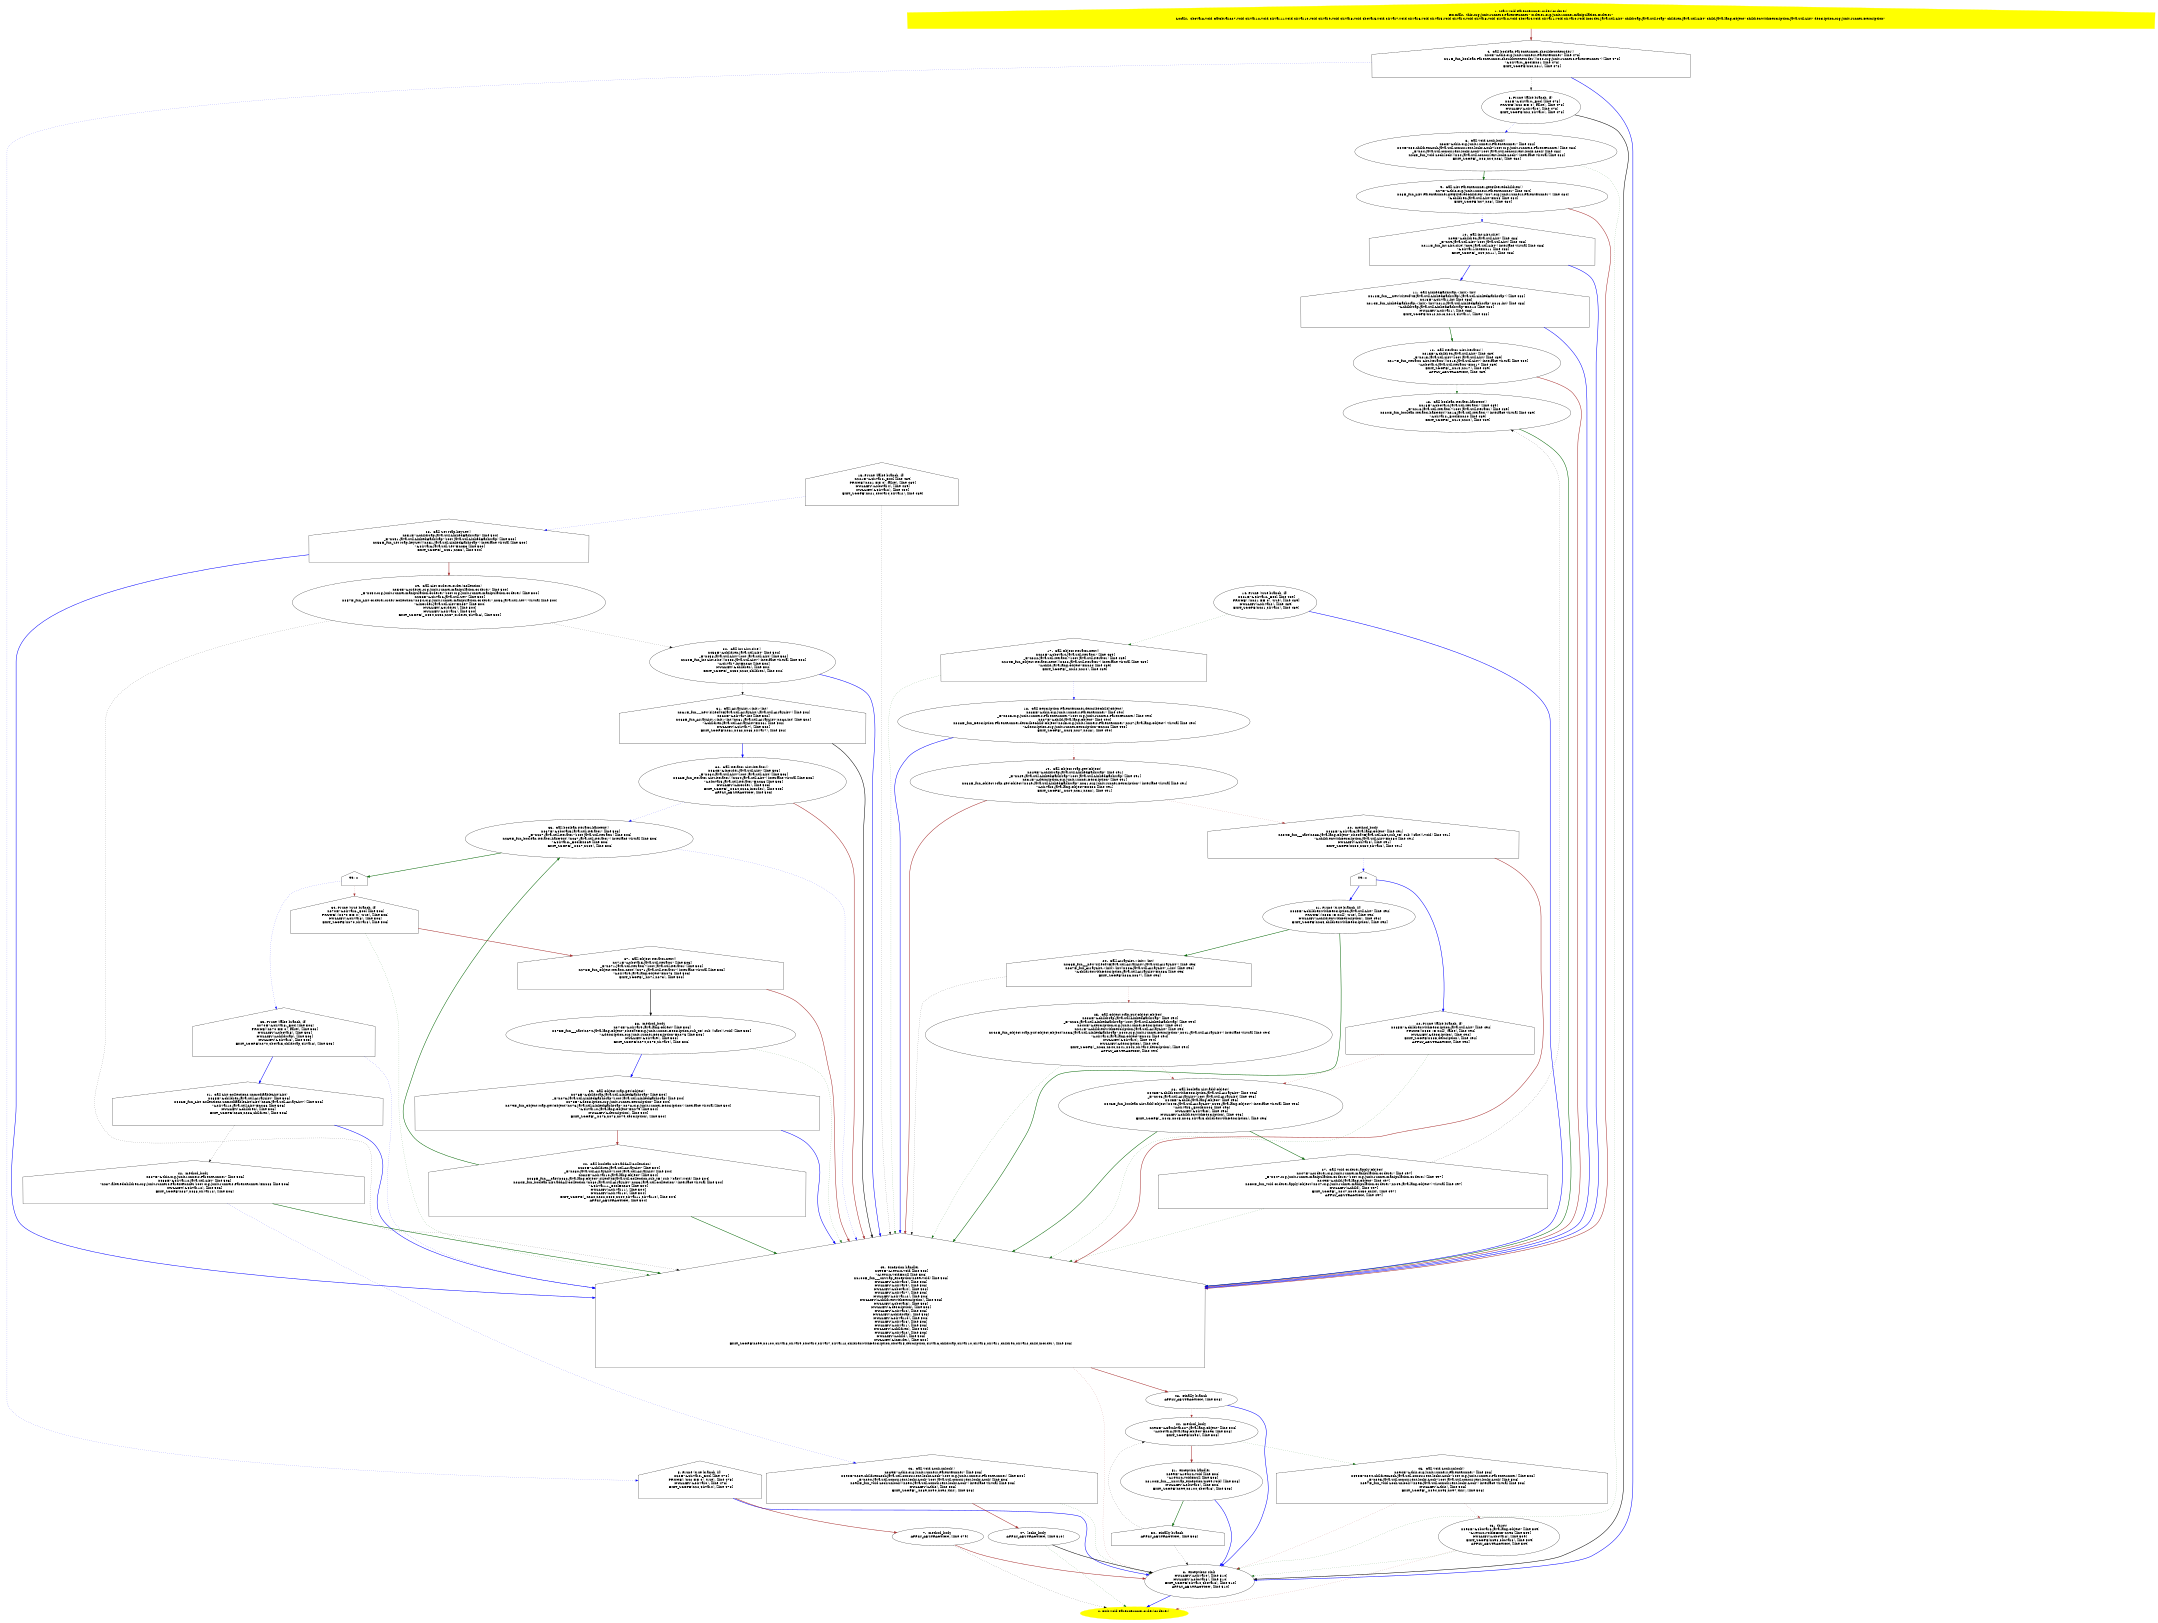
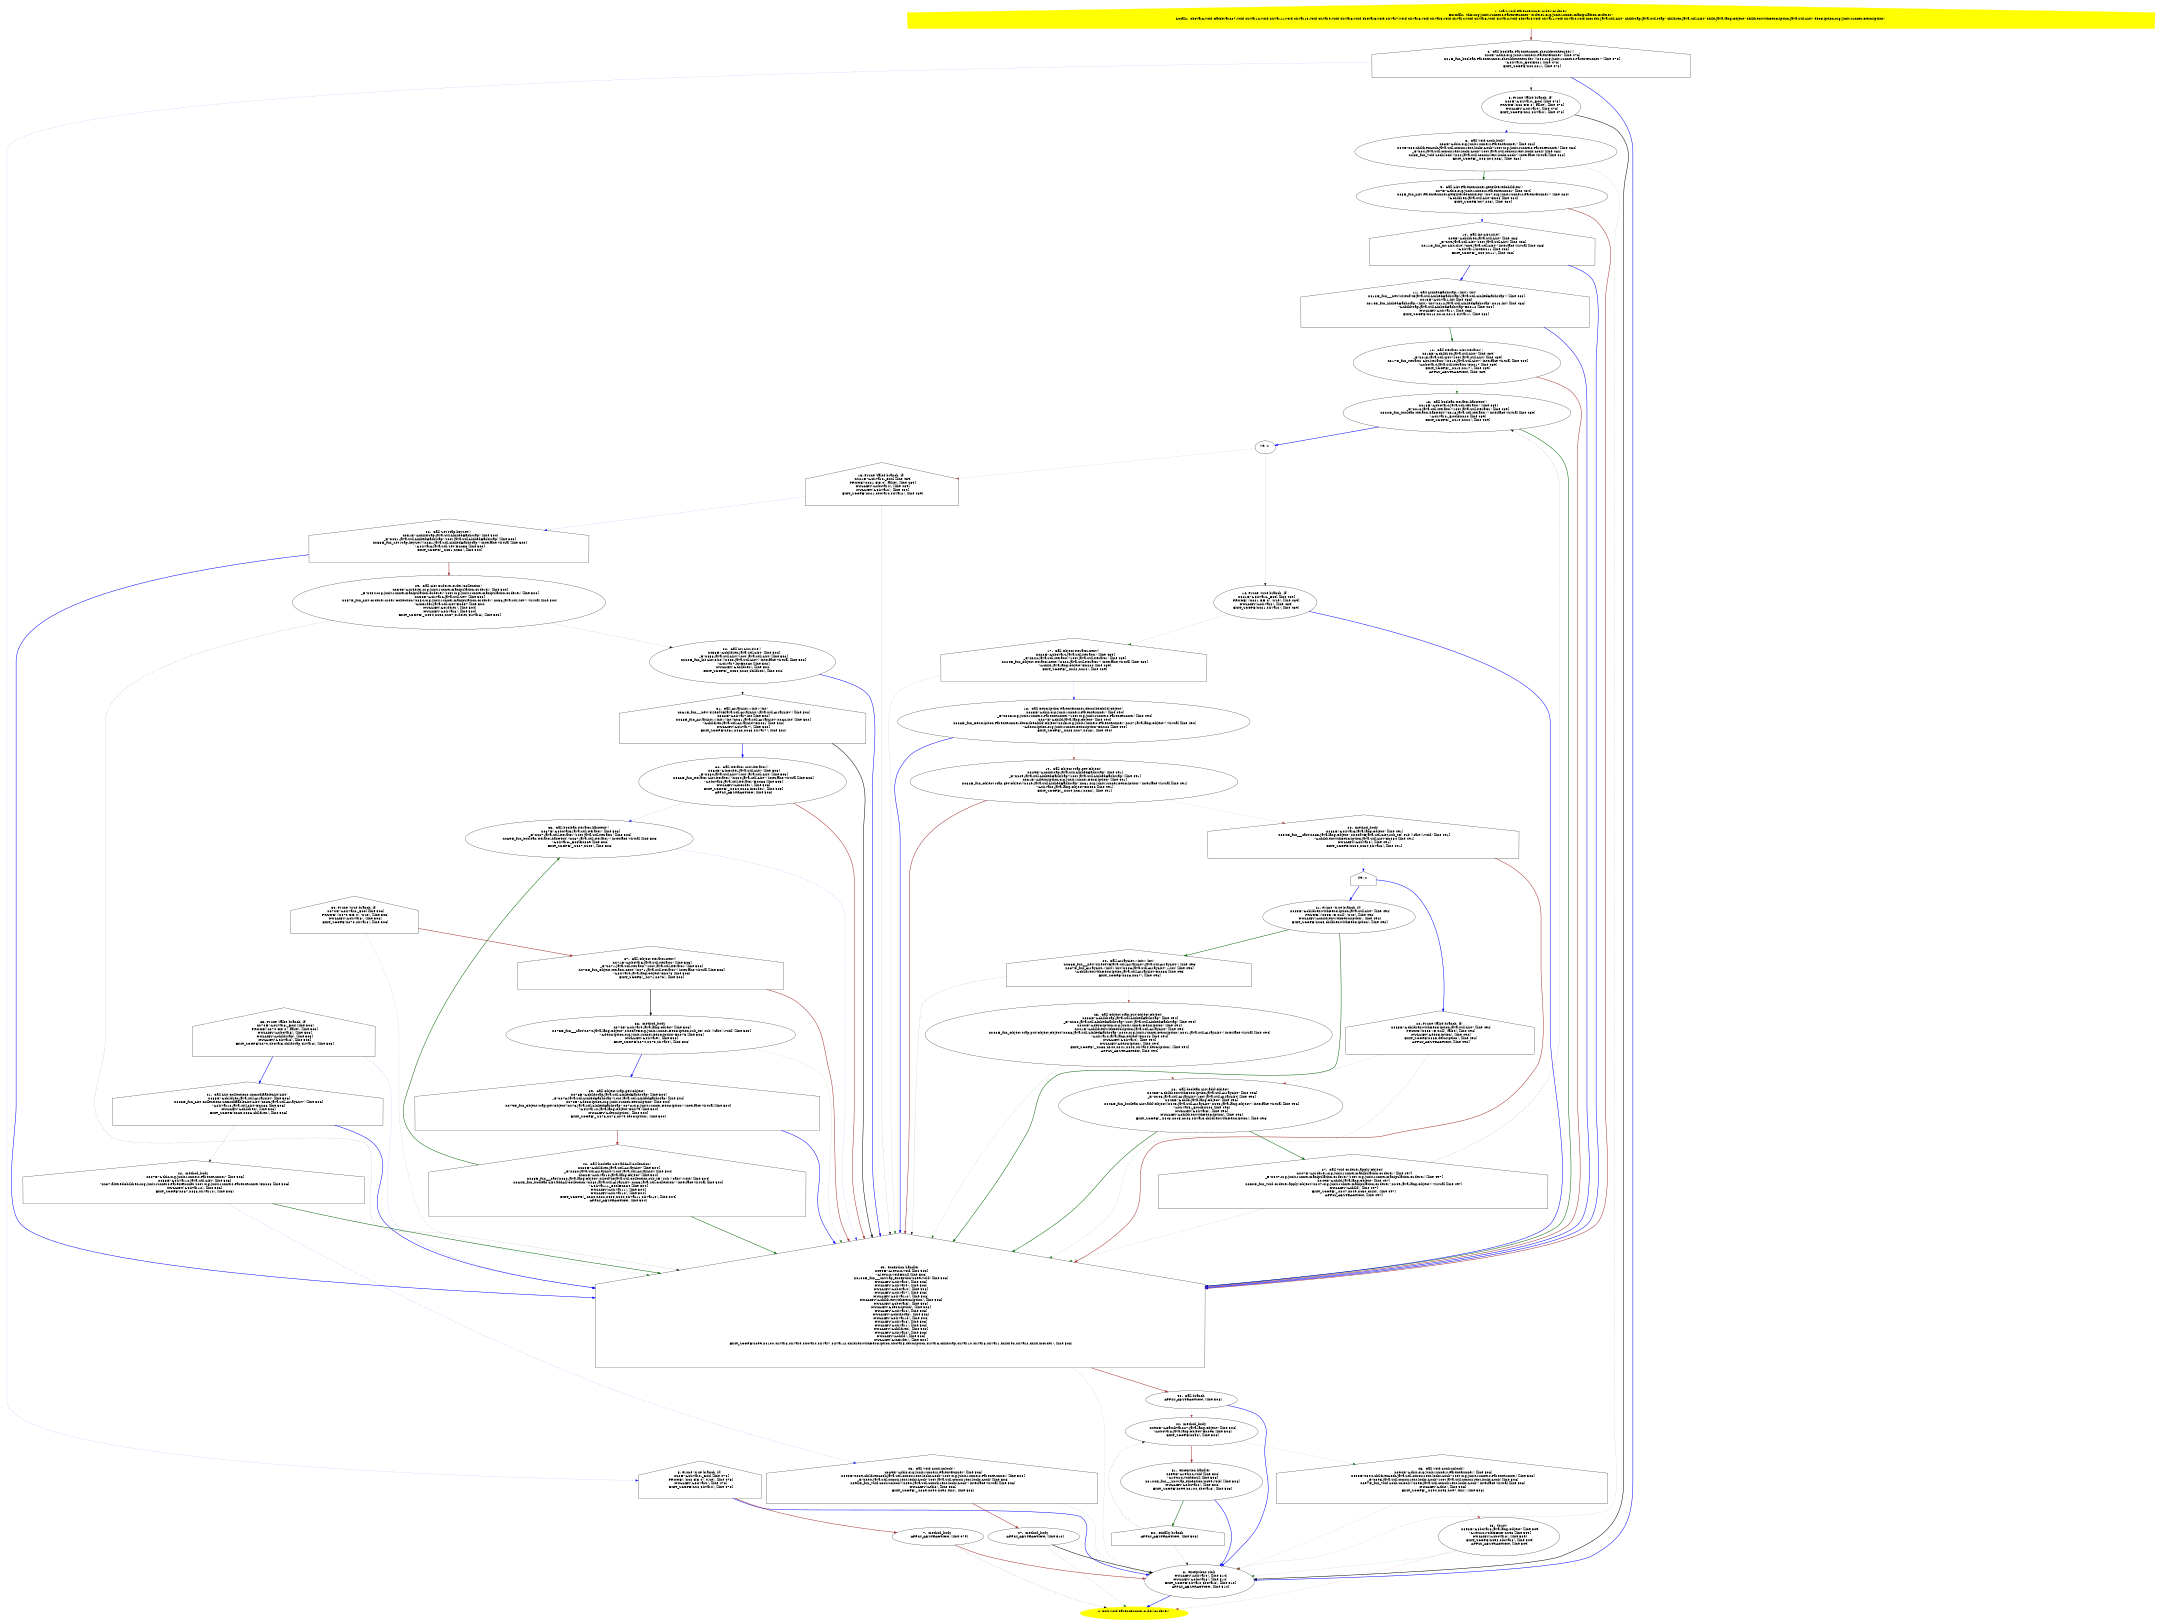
node "16: +": added
node "36: +": removed
node "48:  Finally branch APPLY_ABSTRACTION; [line 508]": label "48:  Finally branch APPLY_ABSTRACTION; [line 508]" -> "48:  Call branch APPLY_ABSTRACTION; [line 508]"
node "47:  locks_body APPLY_ABSTRACTION; [line 510]": label "47:  locks_body APPLY_ABSTRACTION; [line 510]" -> "47:  method_body APPLY_ABSTRACTION; [line 510]"
